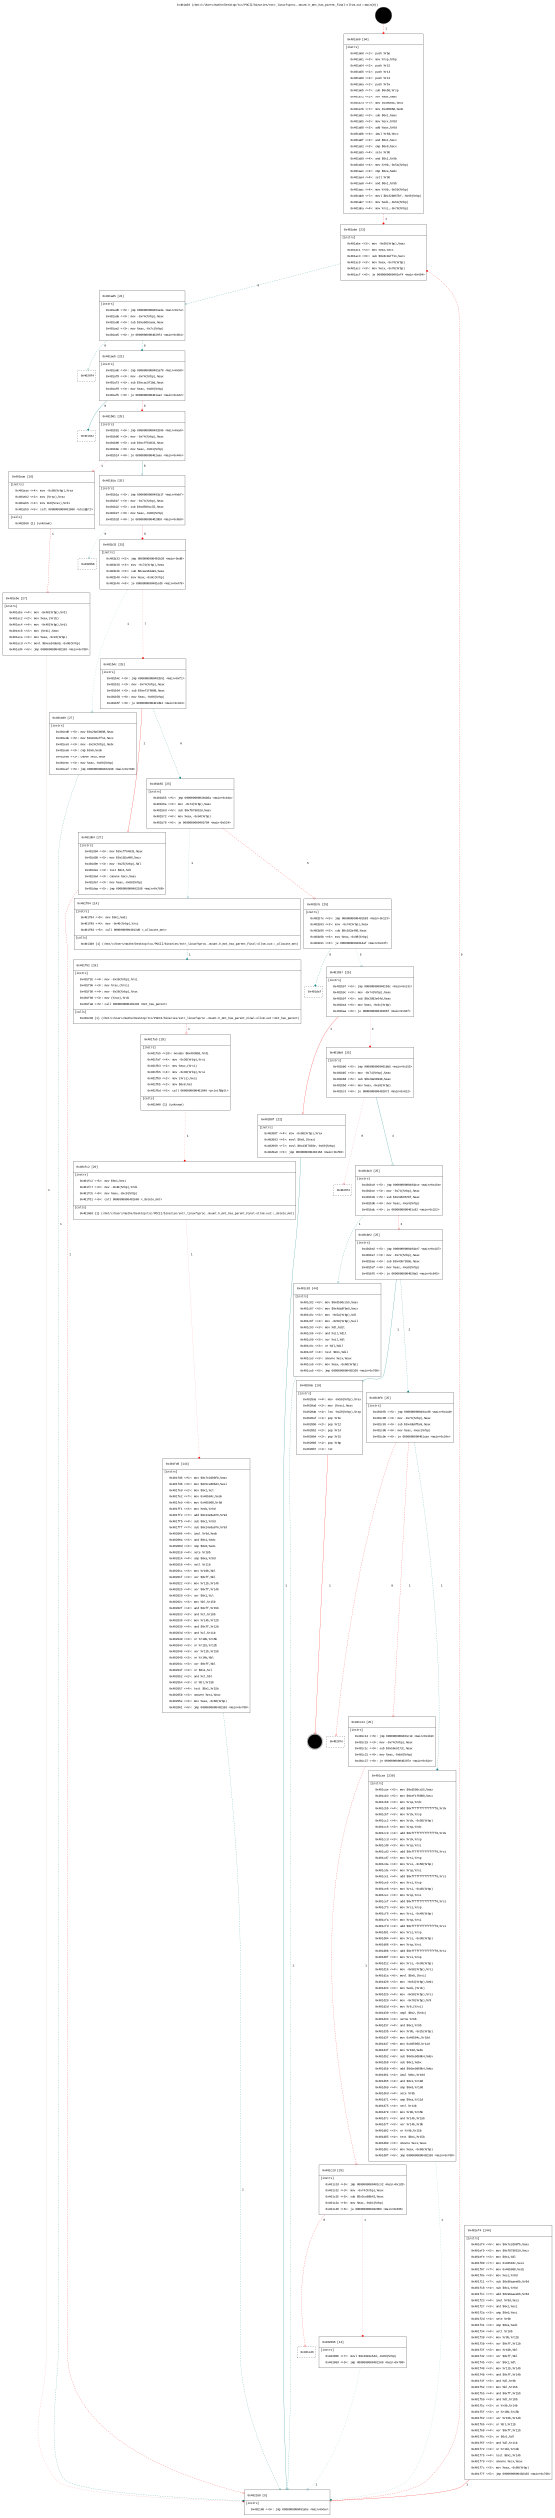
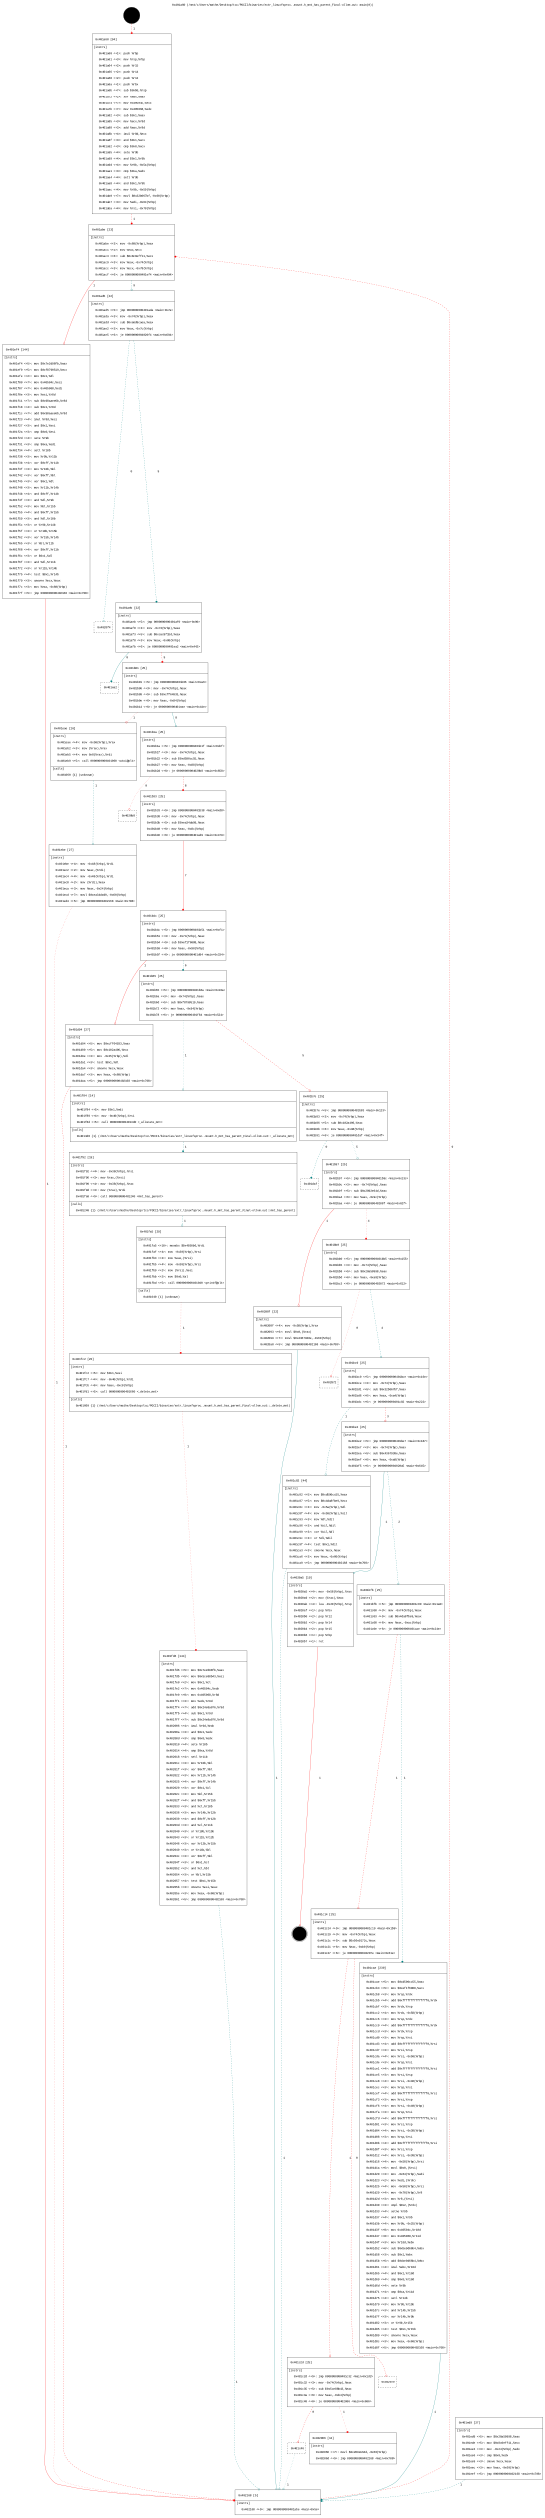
edge "0x401abe [23]" -> "0x401ef4 [144]": added, label "1"
edge "0x401b1a [25]" -> "0x4020b8": color teal -> red
edge "0x401eae [16]" -> "0x401ebe [27]": color red -> teal
edge "0x401b33 [25]" -> "0x401b4c [25]": style dotted -> solid
edge "0x401b33 [25]" -> "0x401ed9 [27]": removed, label "1"
edge "0x401f92 [19]" -> "0x401fa5 [29]": color red -> teal
edge "0x401bb0 [25]" -> "0x401bc9 [25]": style solid -> dashed
edge "0x401be2 [25]" -> "0x401bfb [25]": arrowhead dot -> odot
edge "0x401bfb [25]" -> "0x40207e": now "0x401c14 [25]" -> "0x40207e"
edge "0x401cae [230]" -> "0x402168 [5]": style dotted -> solid
edge "0x402066 [12]" -> "0x402168 [5]": now "0x401c46" -> "0x402168 [5]"
